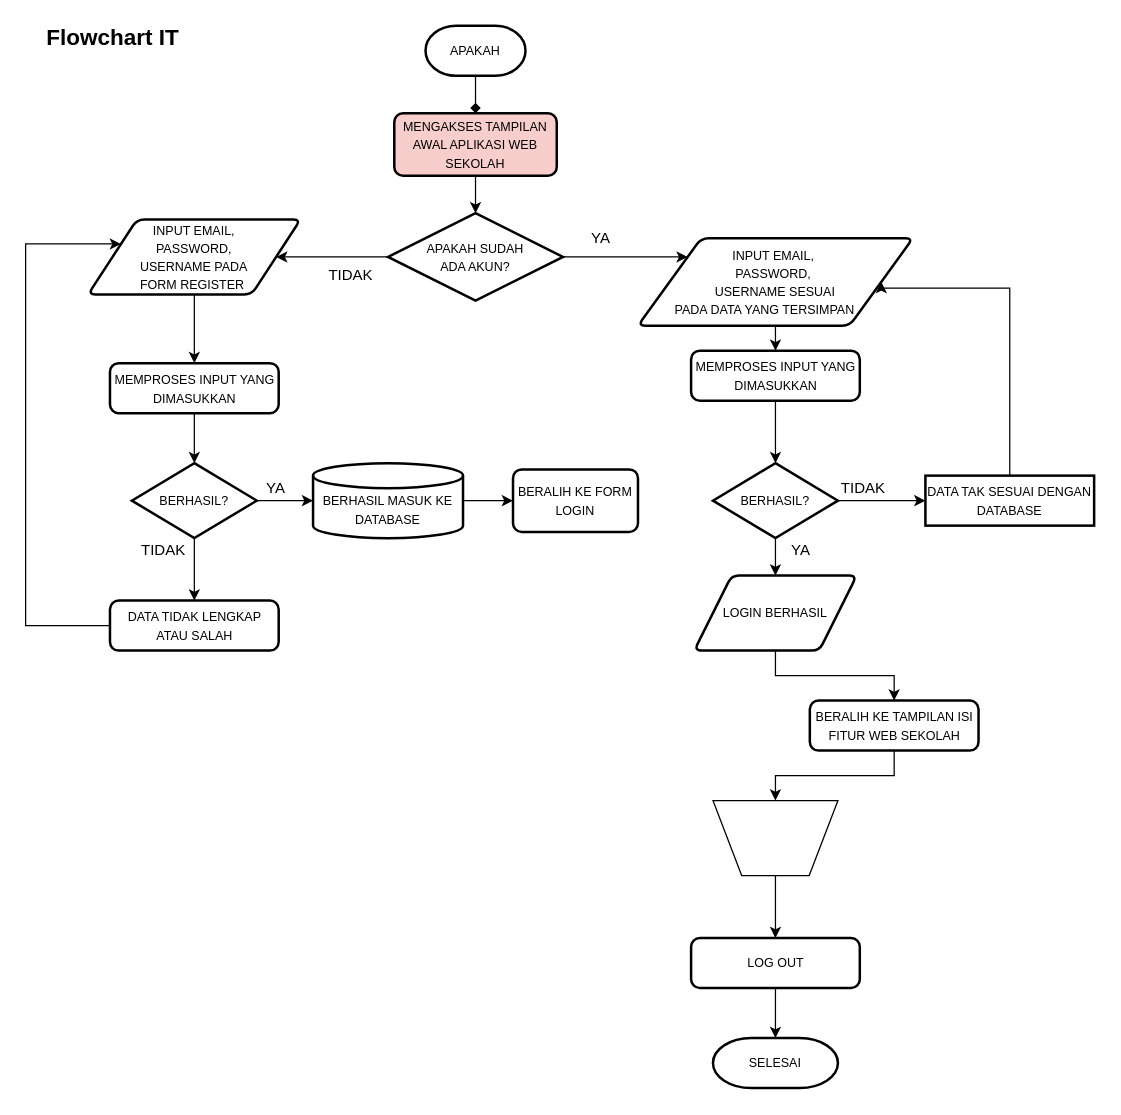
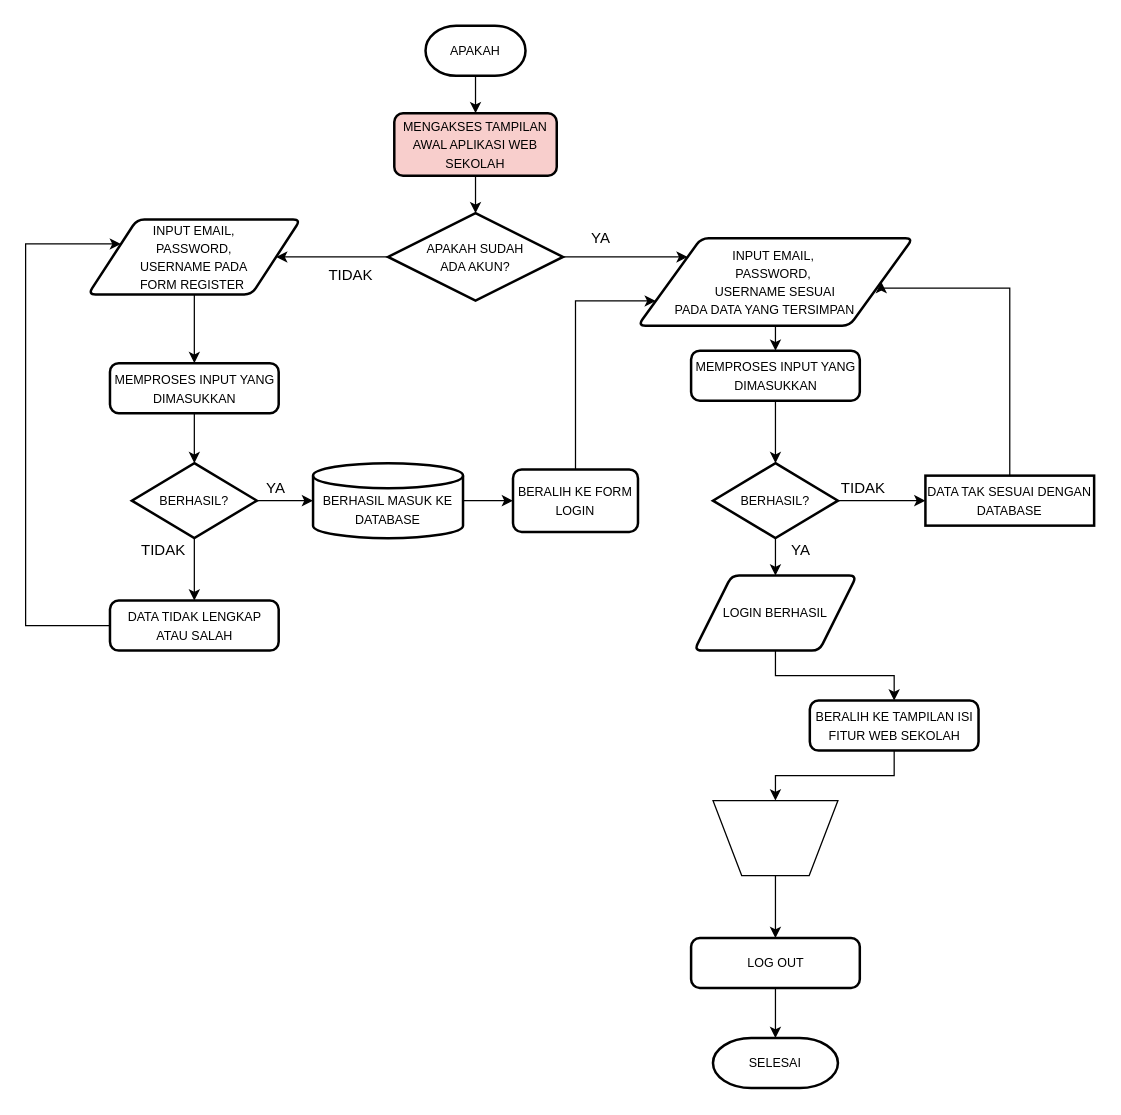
node "Flowchart IT": removed
edge "APAKAH" -> "MENGAKSES TAMPILAN AWAL APLIKASI WEB SEKOLAH": arrowhead diamond -> classic
edge "BERALIH KE FORM LOGIN" -> "INPUT EMAIL, PASSWORD, USERNAME SESUAI PADA DATA YANG TERSIMPAN": added
